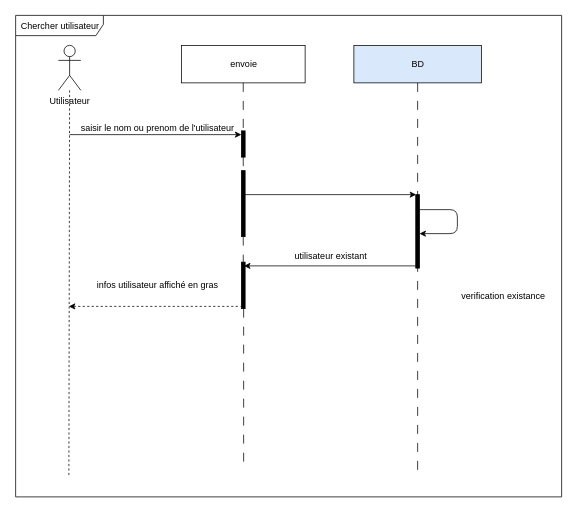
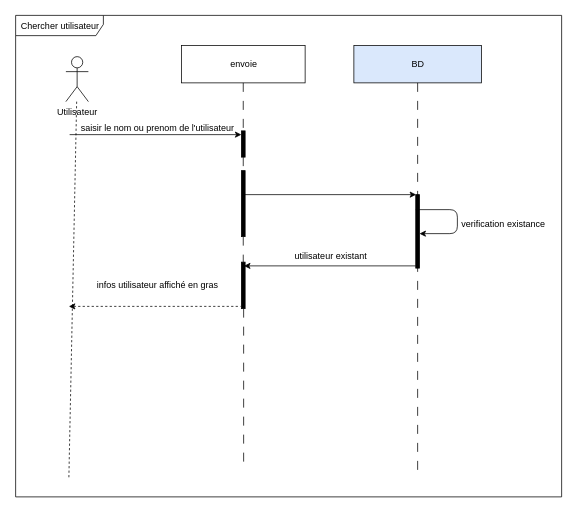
node "Utilisateur": moved (69, 68) -> (77, 79)
node "verification existance": moved (503, 296) -> (503, 225)
